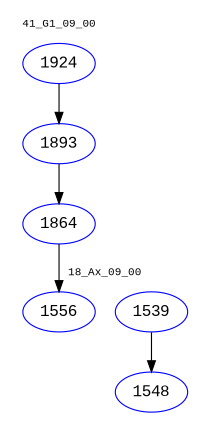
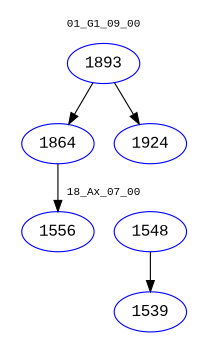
cluster "41_G1_09_00": label "41_G1_09_00" -> "01_G1_09_00"
edge "1924" -> "1893": reversed
cluster "18_Ax_09_00": label "18_Ax_09_00" -> "18_Ax_07_00"
edge "1539" -> "1548": reversed
